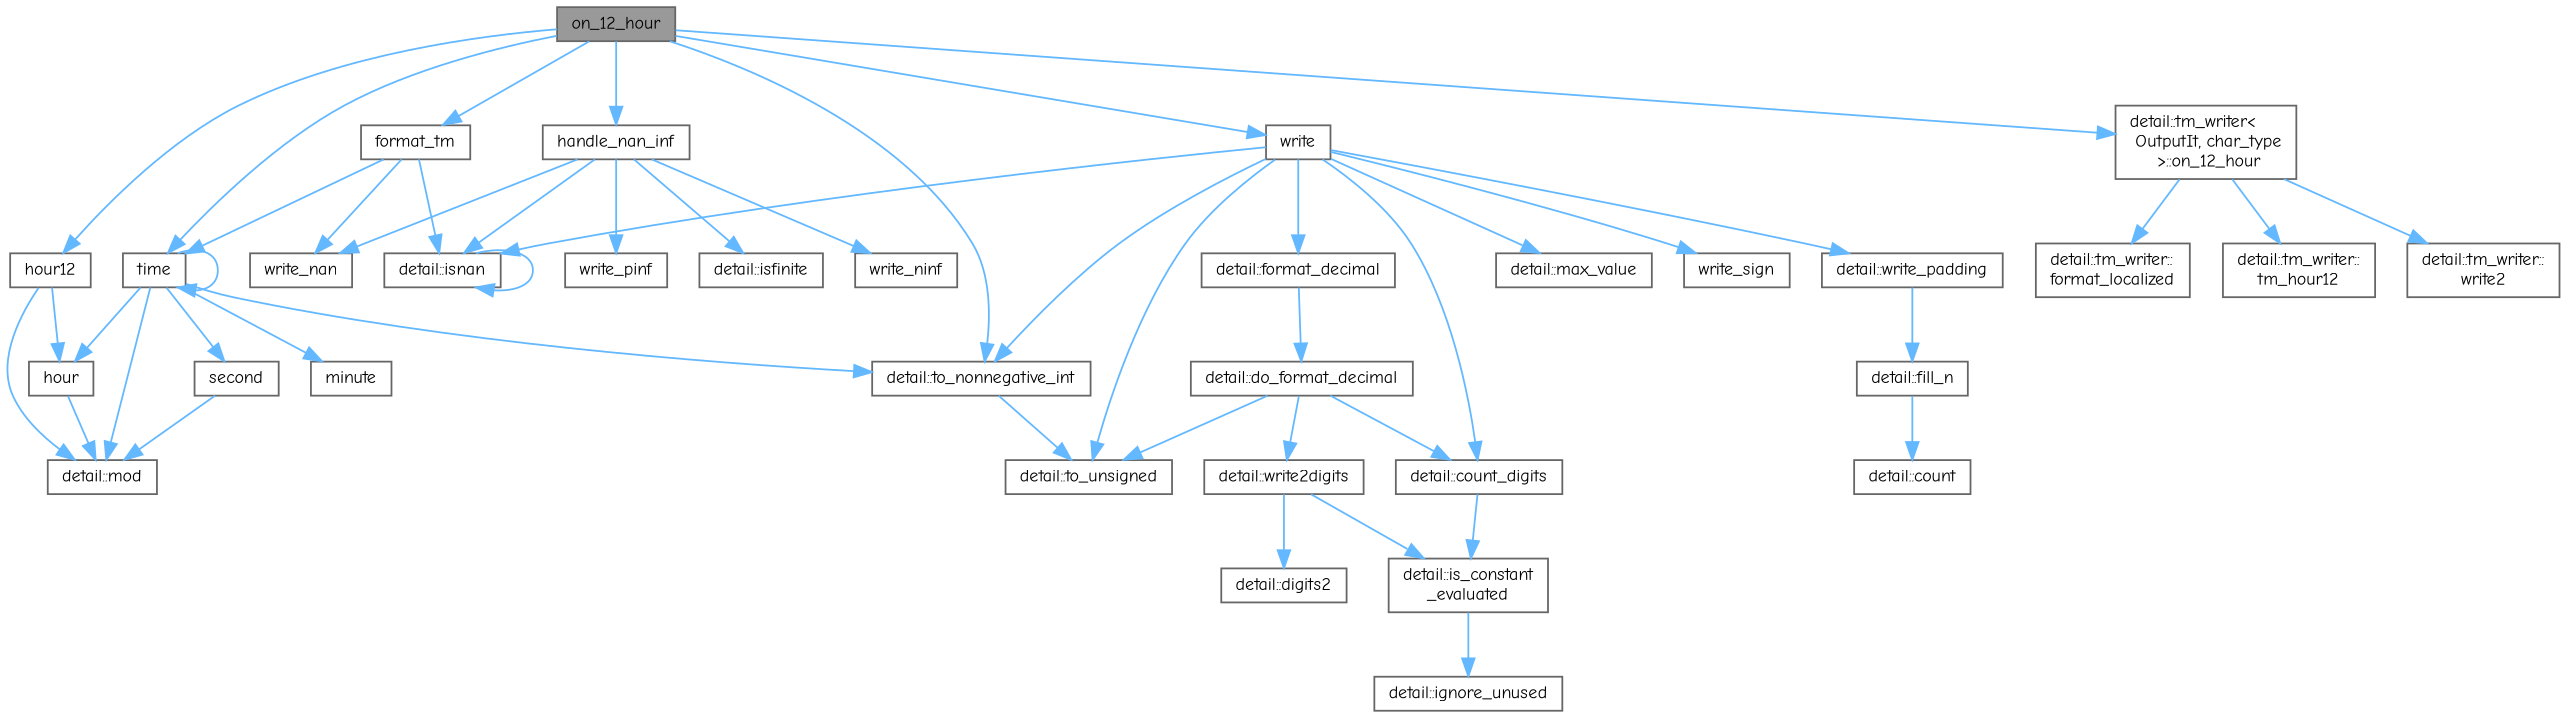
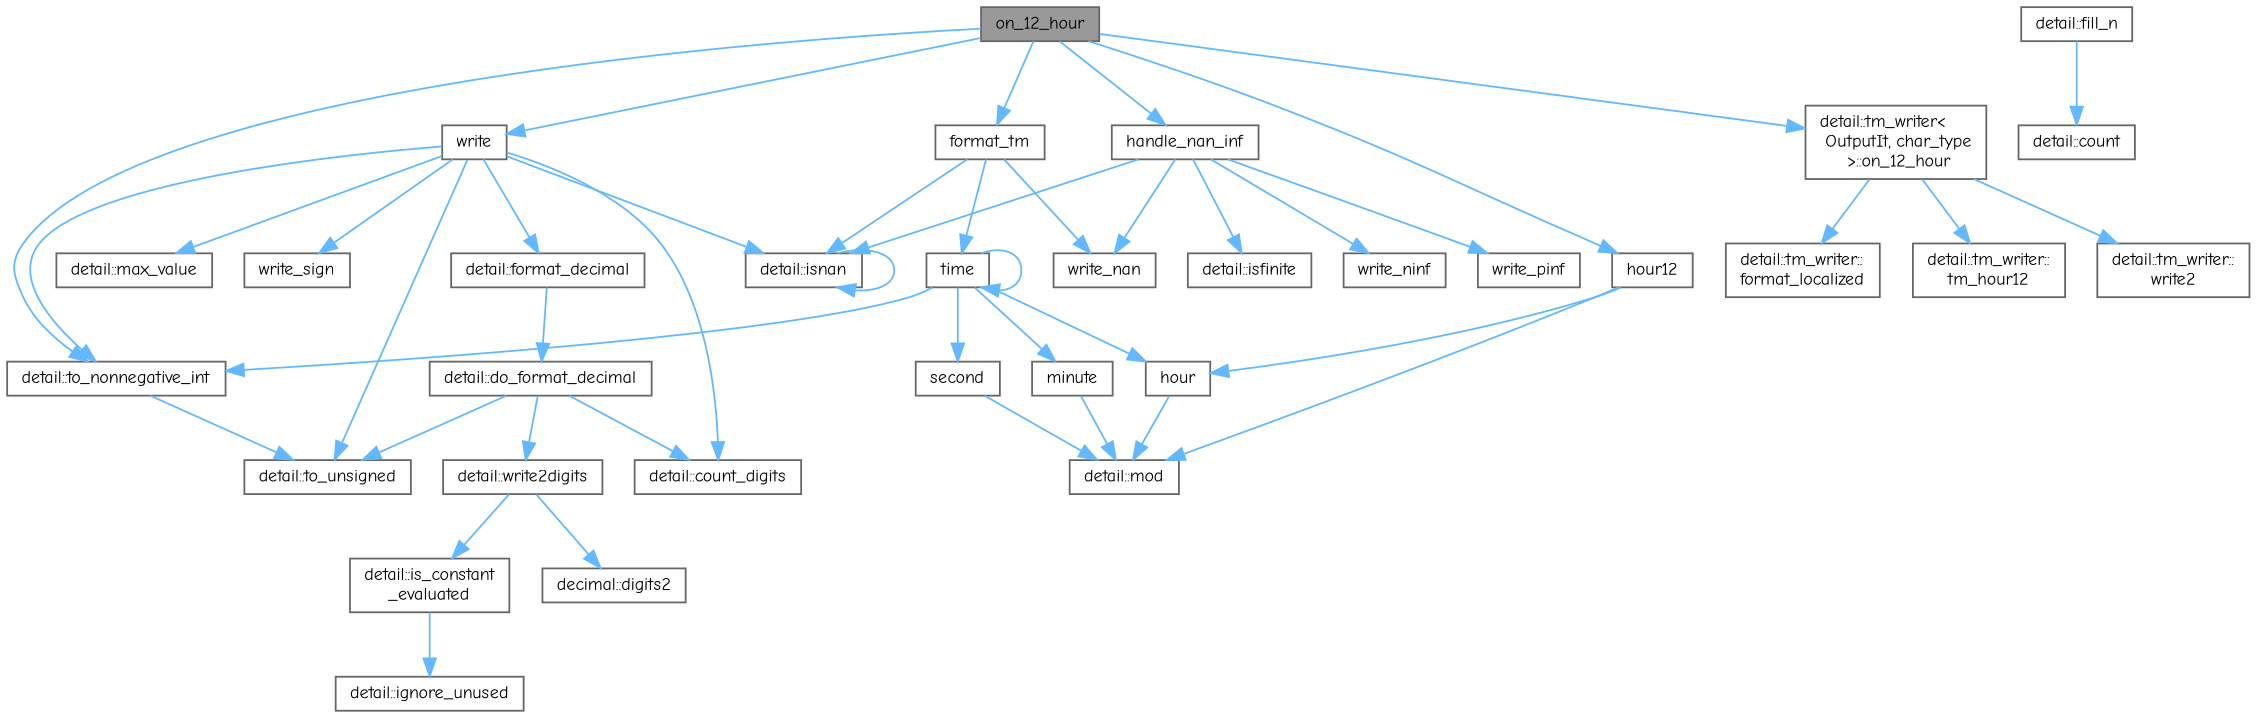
edge "on_12_hour" -> "time": removed
node "detail::write_padding": removed
edge "time" -> "detail::mod": now "minute" -> "detail::mod"
edge "detail::count_digits" -> "detail::is_constant _evaluated": removed
node "detail::digits2": label "detail::digits2" -> "decimal::digits2"
